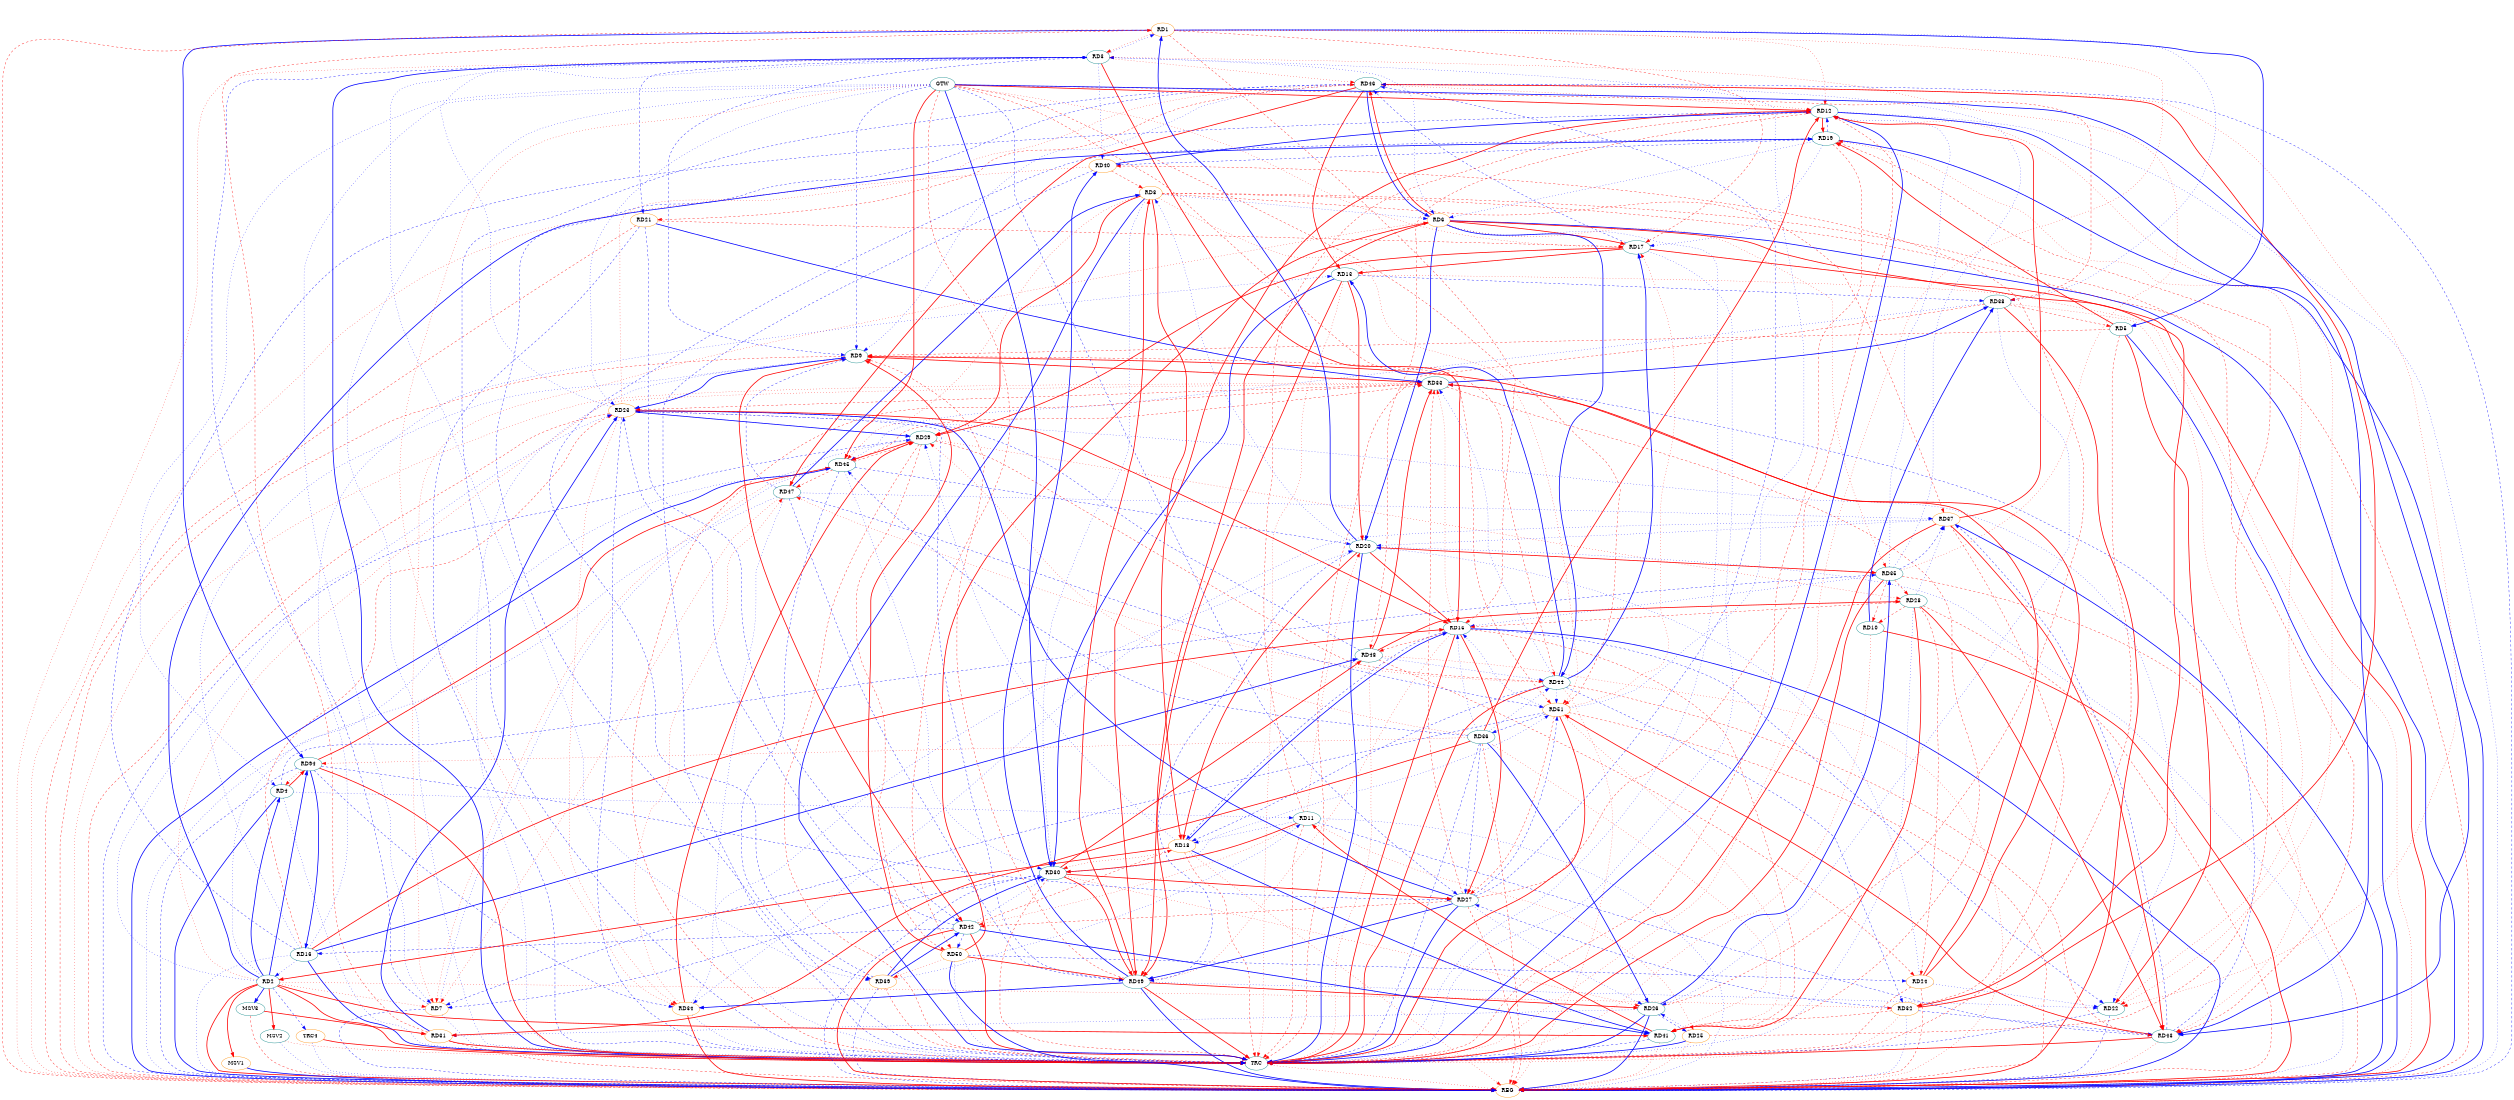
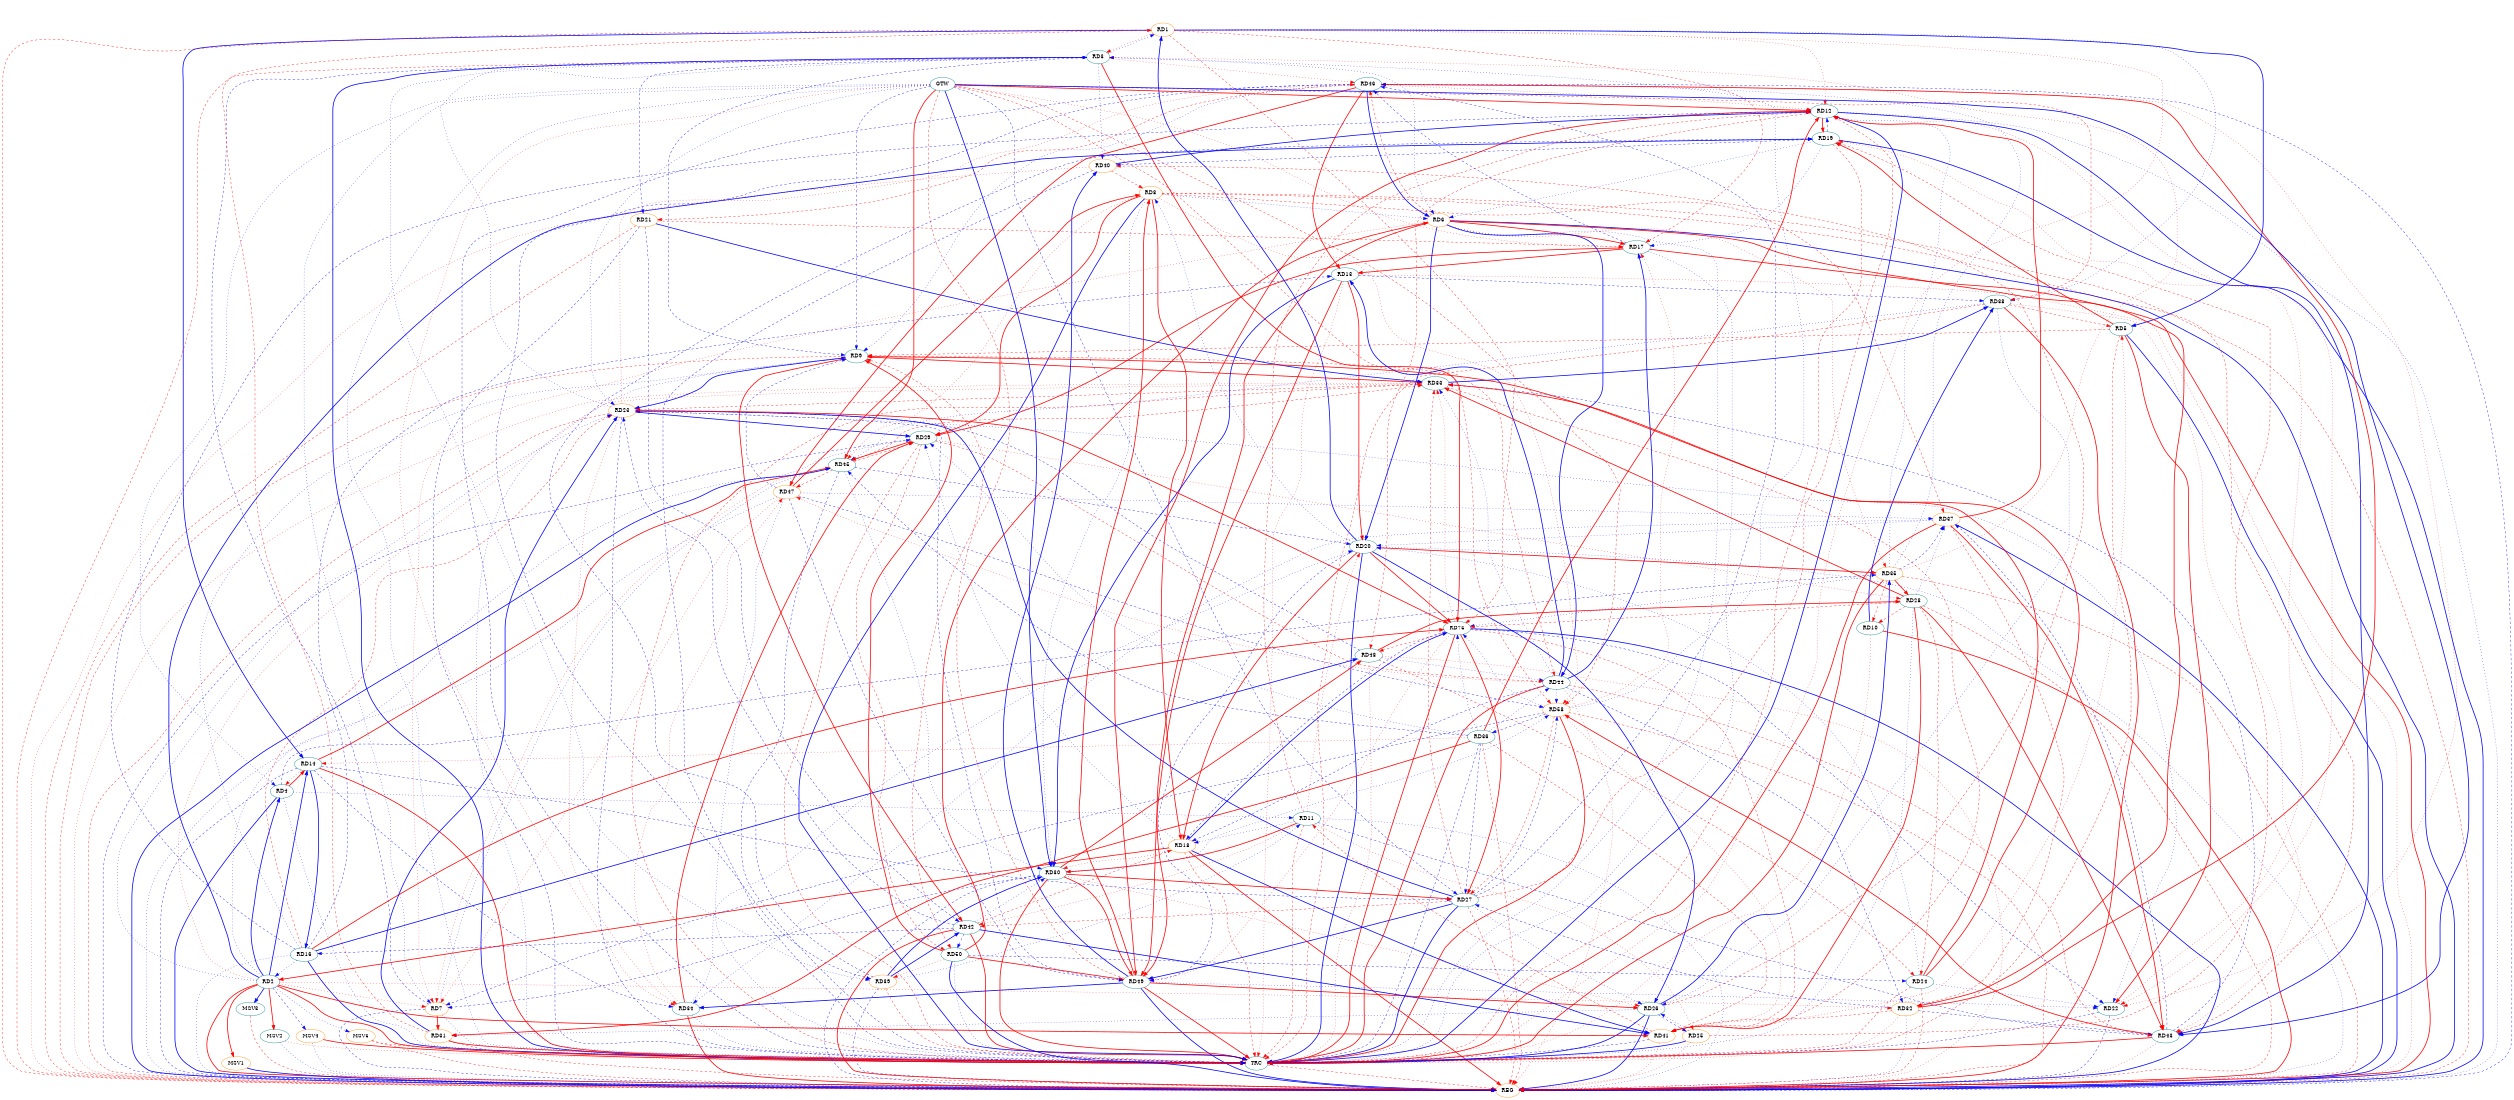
edge "RD6" -> "RD46": style bold -> dashed
edge "RD47" -> "RD8": color blue -> red
edge "RD16" -> "RD13": style dotted -> dashed
node "RD47": color teal -> darkorange
edge "RD48" -> "RD33": now "RD28" -> "RD33"
node "RD35": color teal -> darkorange
edge "RD35" -> "RD28": style dashed -> bold
node "RD15": label "RD15" -> "RD75"
edge "RD36" -> "RD29": color red -> blue
node "RD51": label "RD51" -> "RD58"
node "RD94": label "RD94" -> "RD14"
edge "RD41" -> "RD5": added
edge "RD3" -> "REG": style dotted -> dashed
edge "RD36" -> "RD26": now "RD20" -> "RD26"
edge "RD36" -> "RD41": style dotted -> dashed
edge "RD41" -> "RD11": style bold -> dashed
node "RD50": color darkorange -> teal
edge "RD18" -> "REG": style dotted -> bold
node "RD24": color darkorange -> teal
node "RD34": color darkorange -> teal
edge "MSV3" -> "RD31": now "RD7" -> "RD31"
node "TRC4": label "TRC4" -> "MSV4"
node "MSV5": added
node "RD41": color teal -> darkorange
edge "RD30" -> "TRC": style dashed -> bold
edge "TRC" -> "REG": style dotted -> dashed
